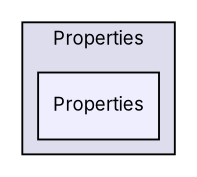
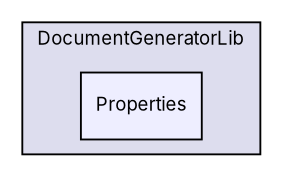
cluster "Properties": label "Properties" -> "DocumentGeneratorLib"
